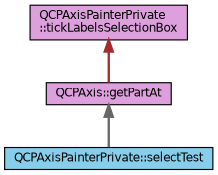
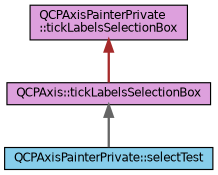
node "QCPAxis::getPartAt": label "QCPAxis::getPartAt" -> "QCPAxis::tickLabelsSelectionBox"
